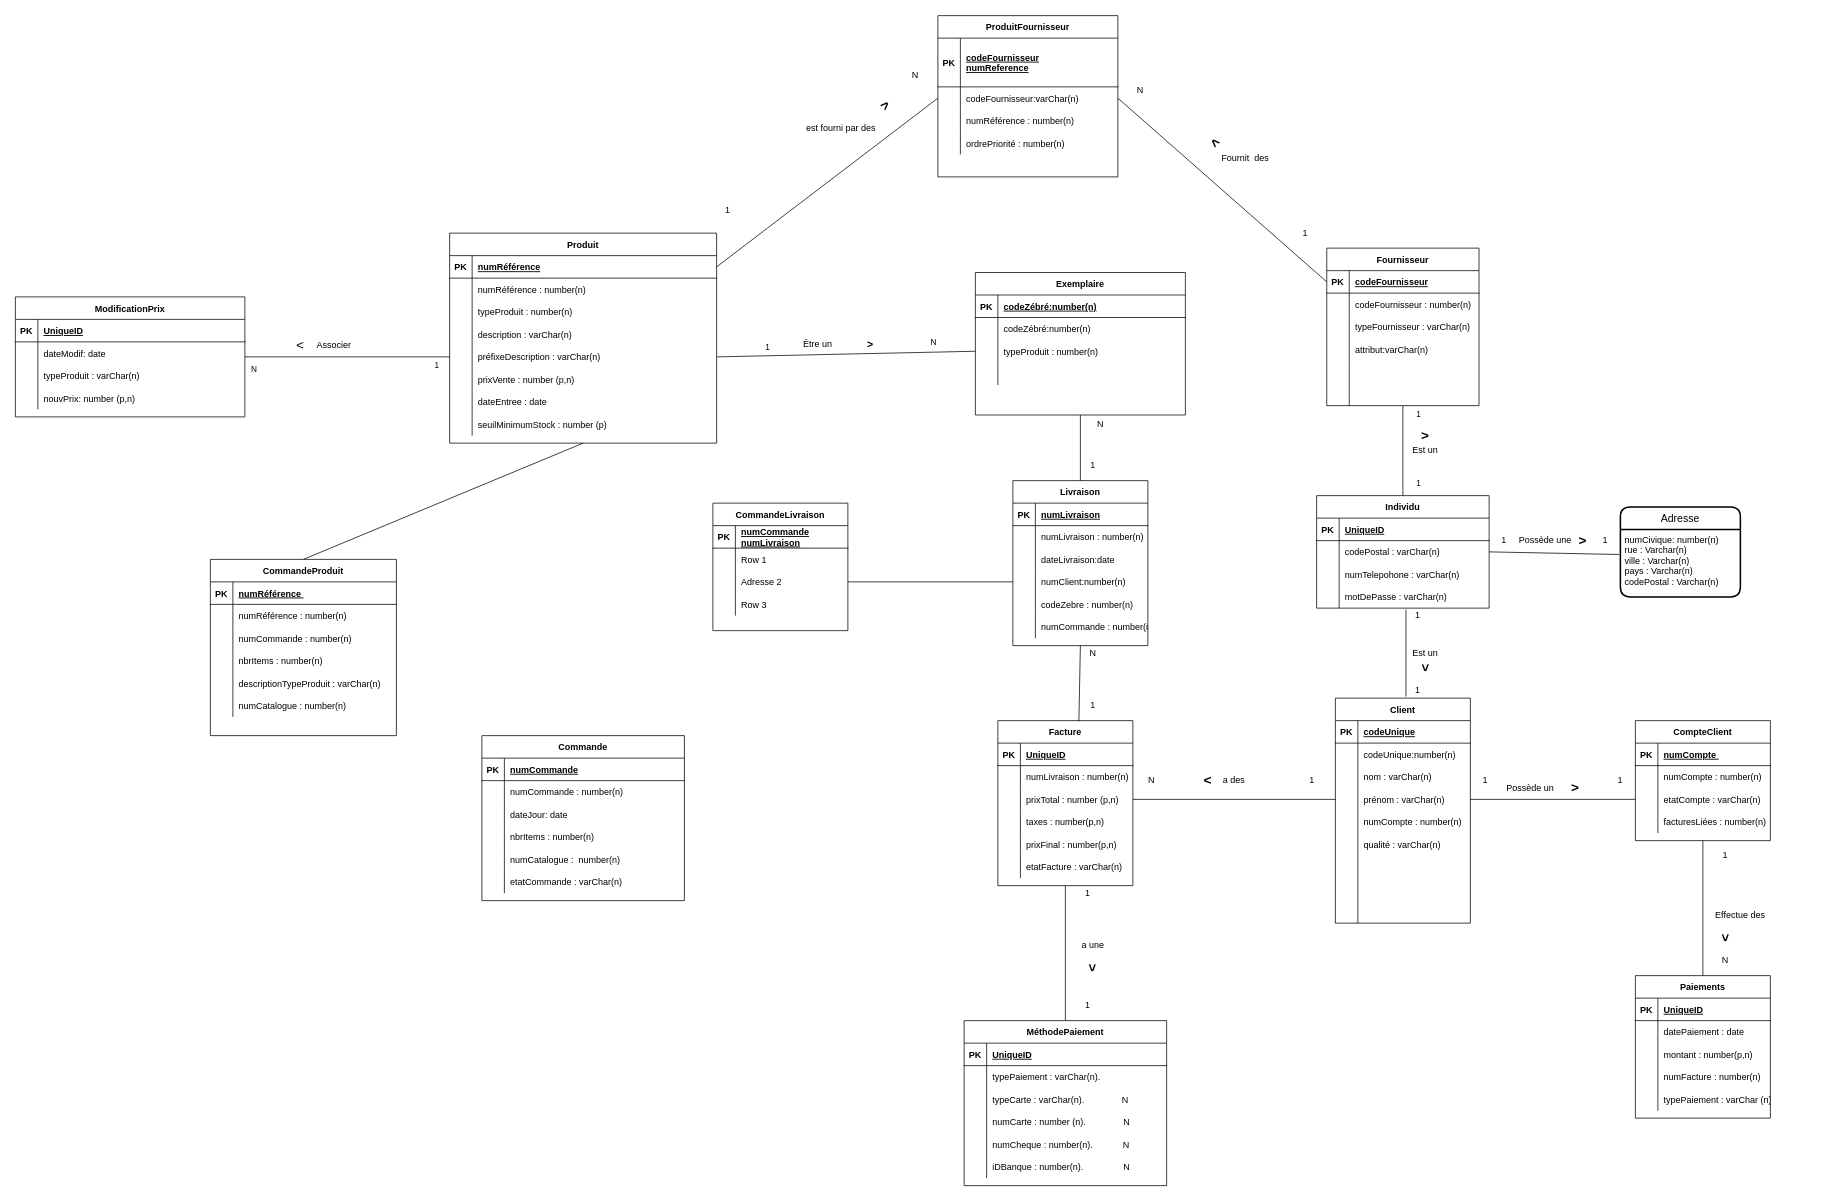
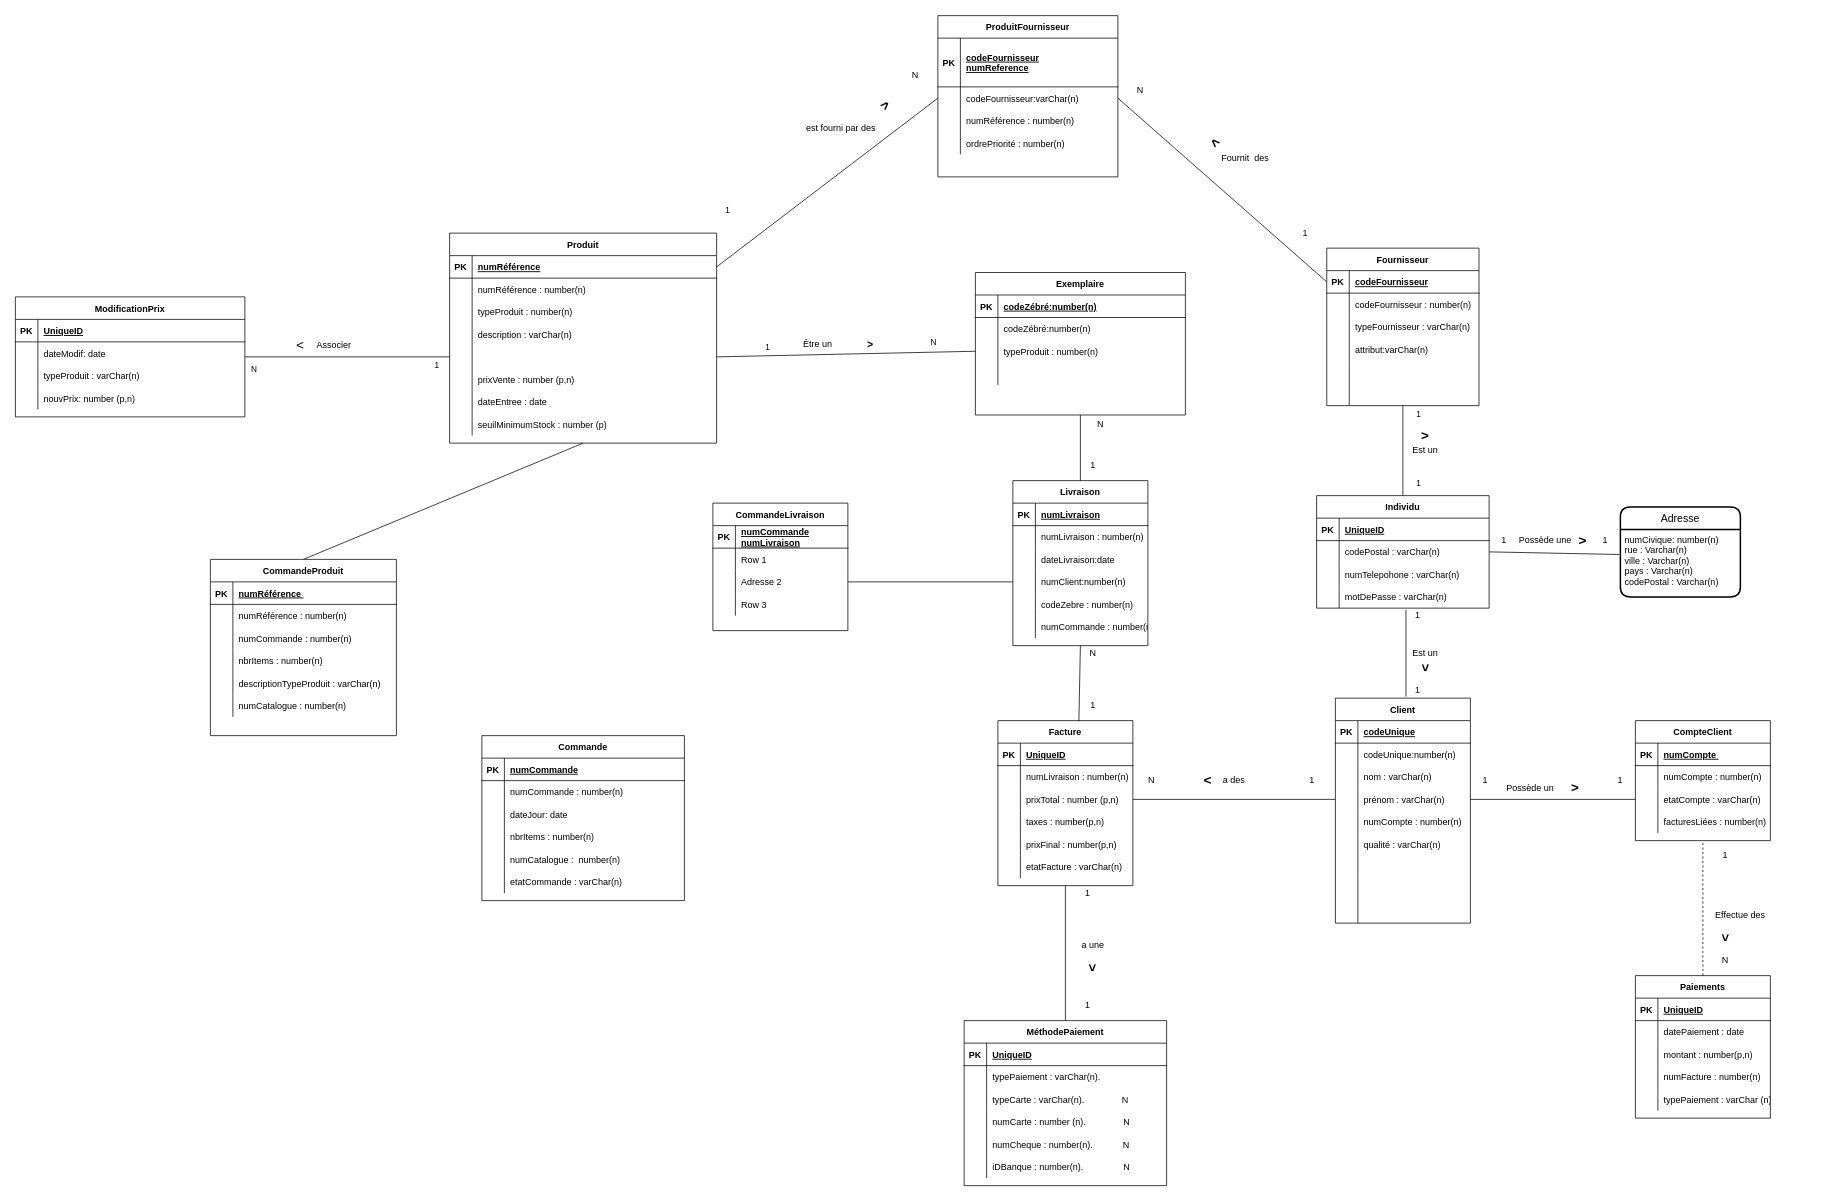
node "préfixeDescription : varChar(n)": removed
edge "CompteClient" -- "Paiements": style solid -> dashed
